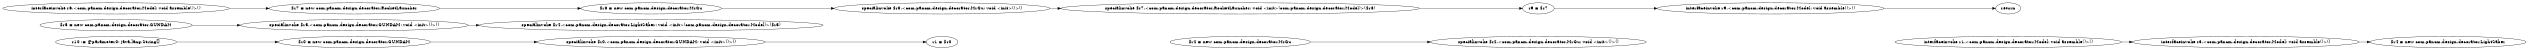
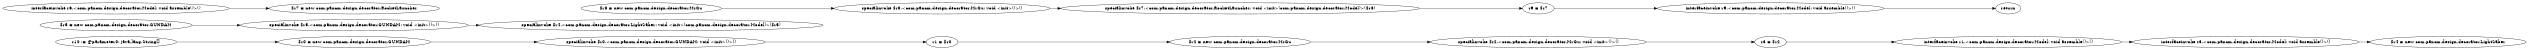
edge "$r7 = new com.pancm.design.decorator.RocketLauncher" -> "$r8 = new com.pancm.design.decorator.MrGu": removed
edge "r1 = $r0" -> "$r2 = new com.pancm.design.decorator.MrGu": added
node "r3 = $r2": added
